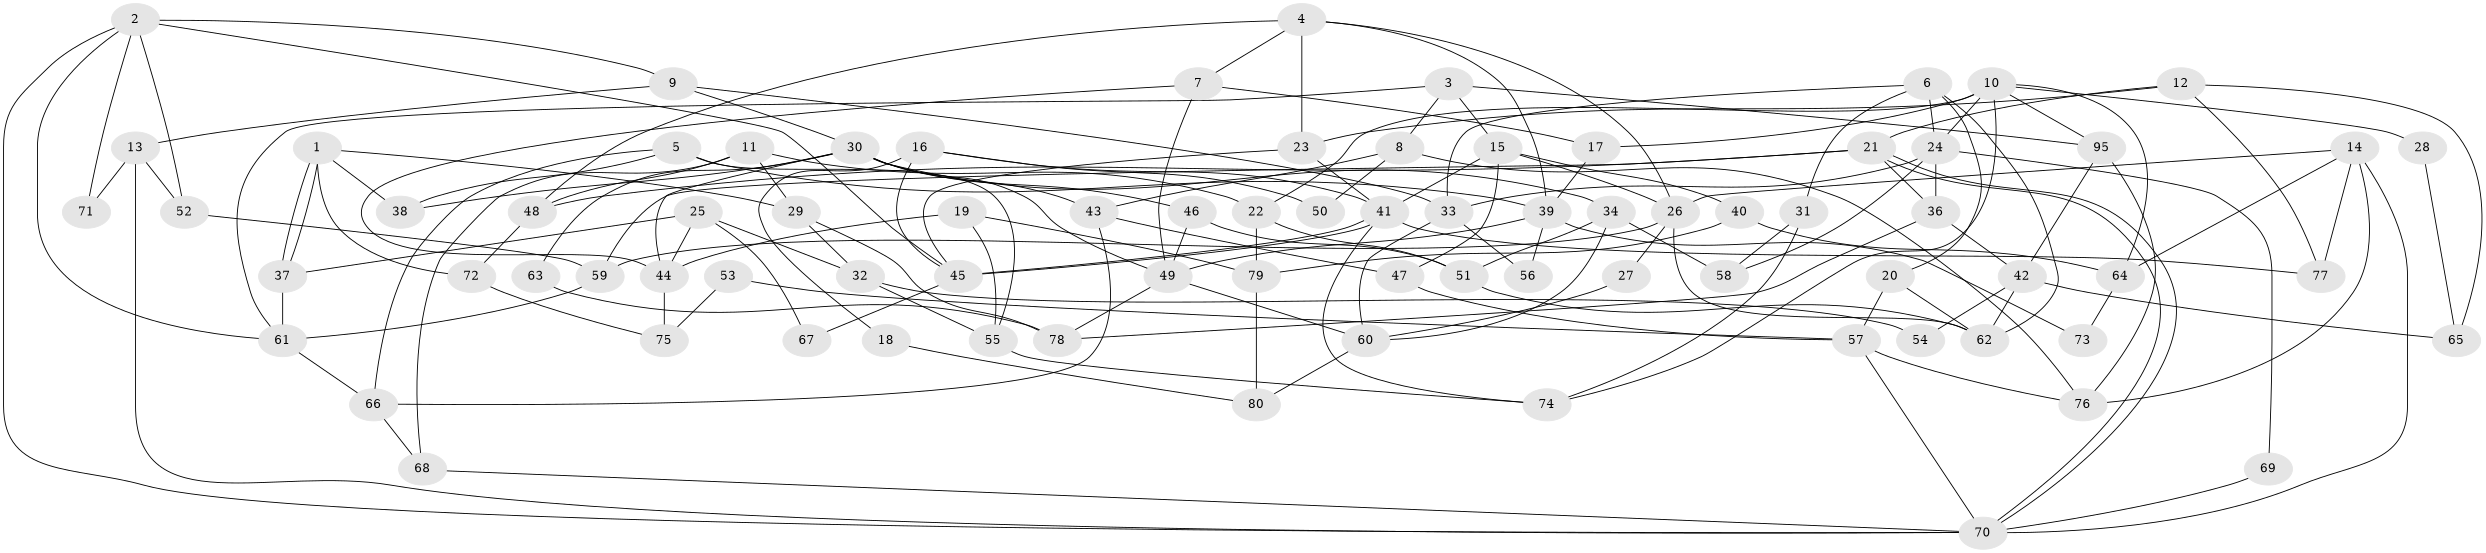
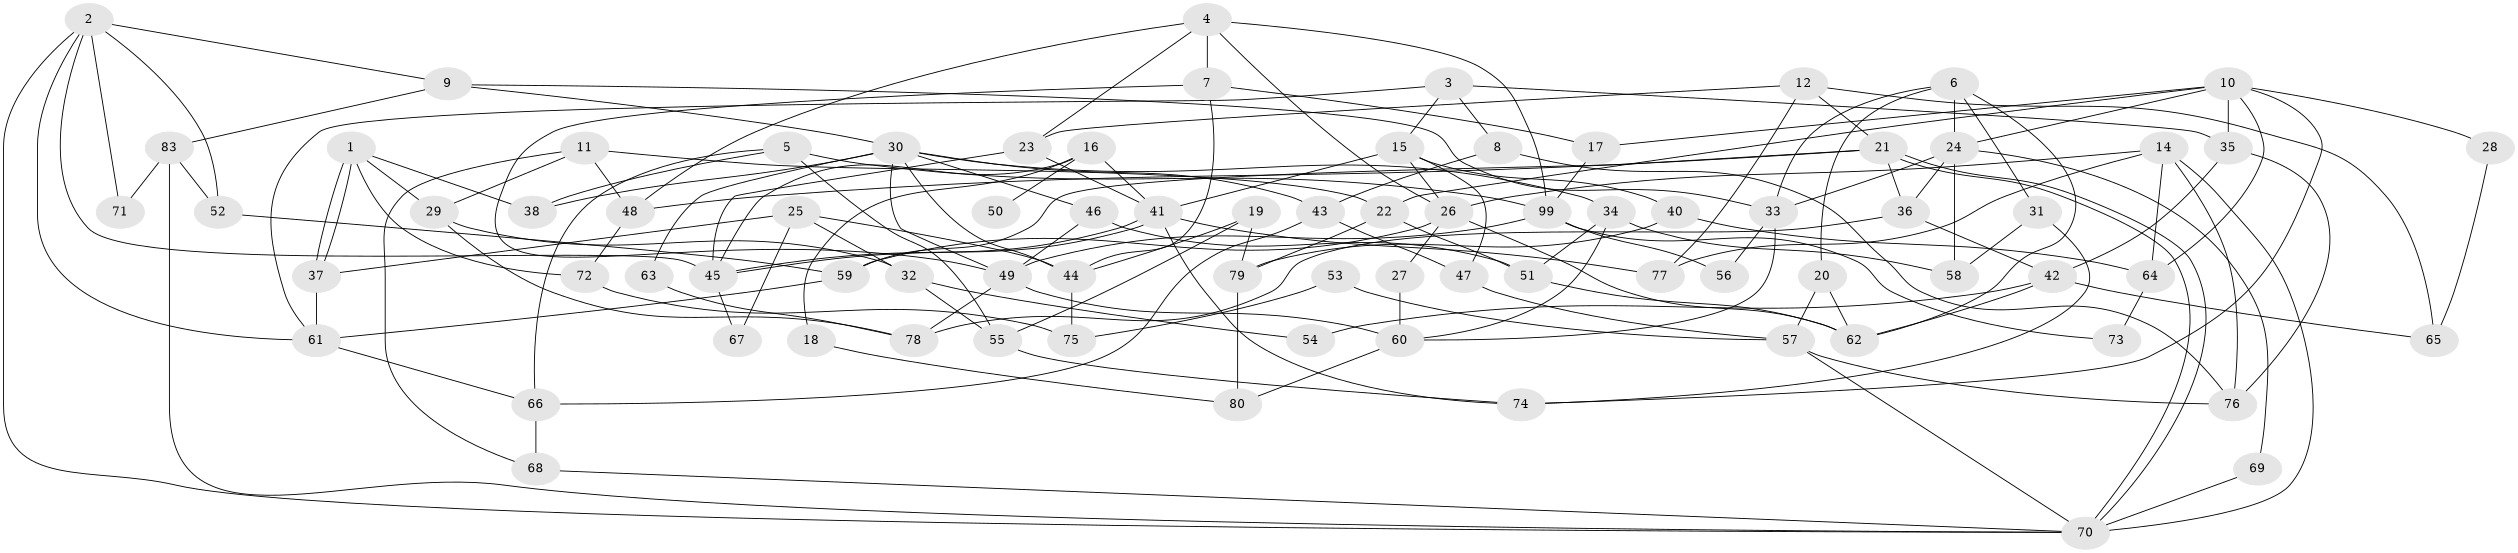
node "13": label "13" -> "83"
node "95": label "95" -> "35"
edge "8" -- "50": removed
node "39": label "39" -> "99"
